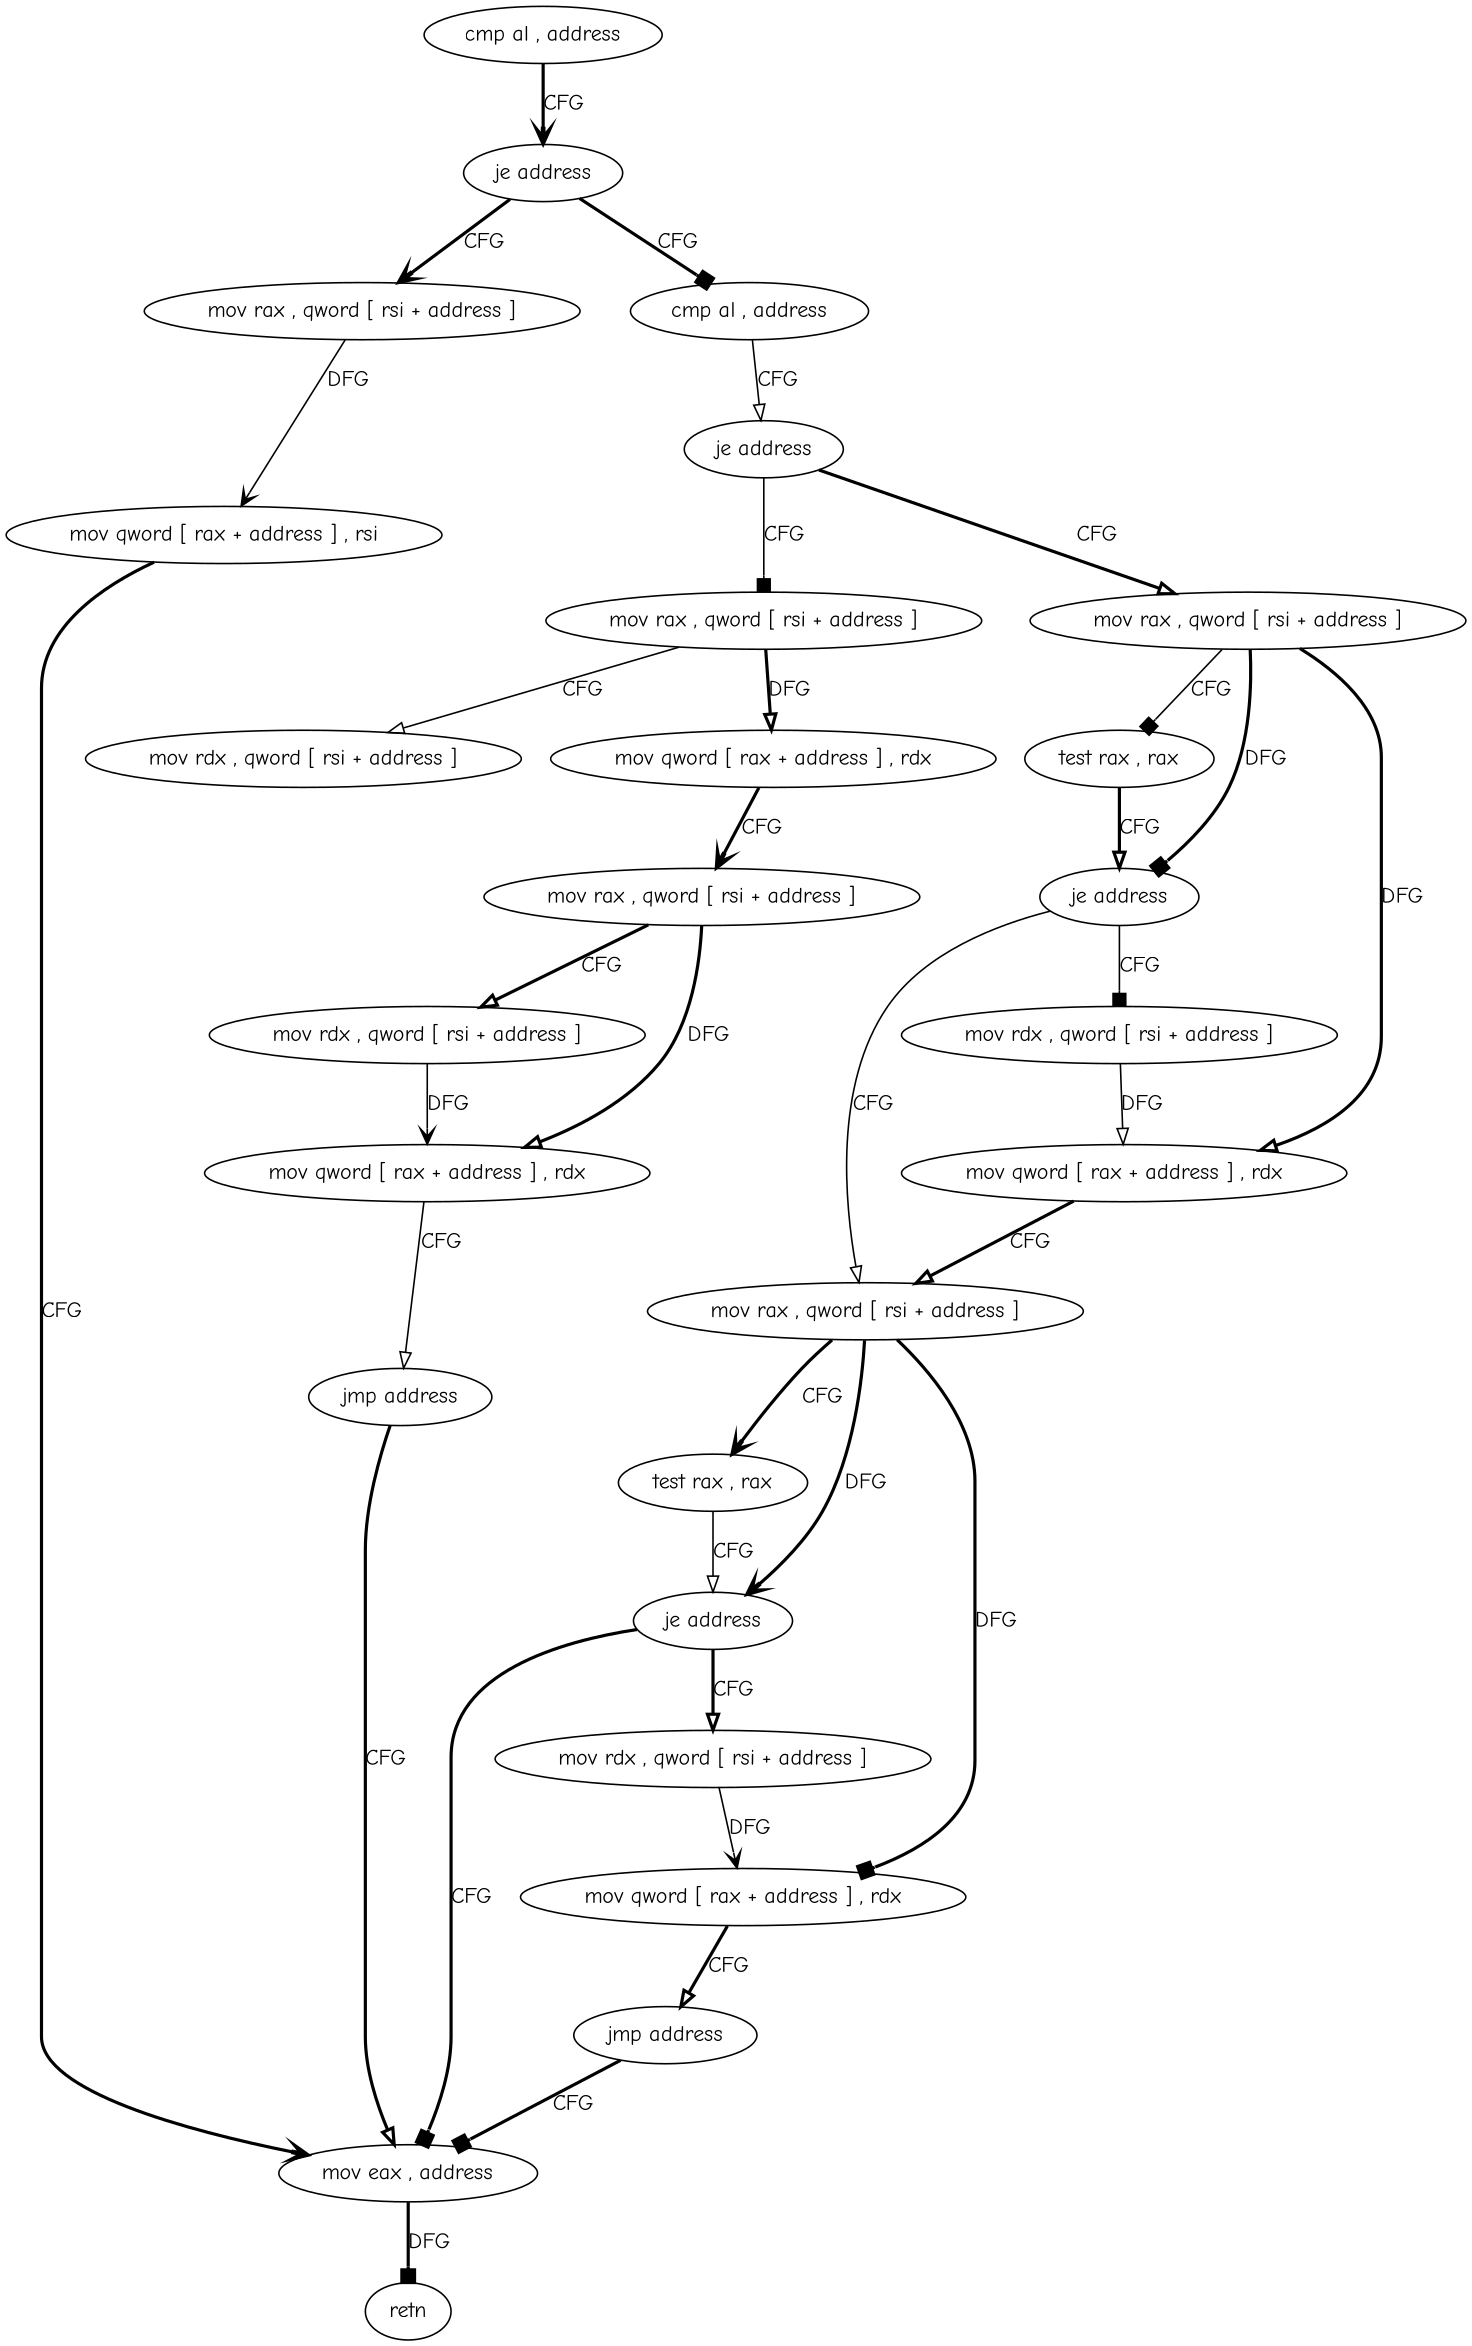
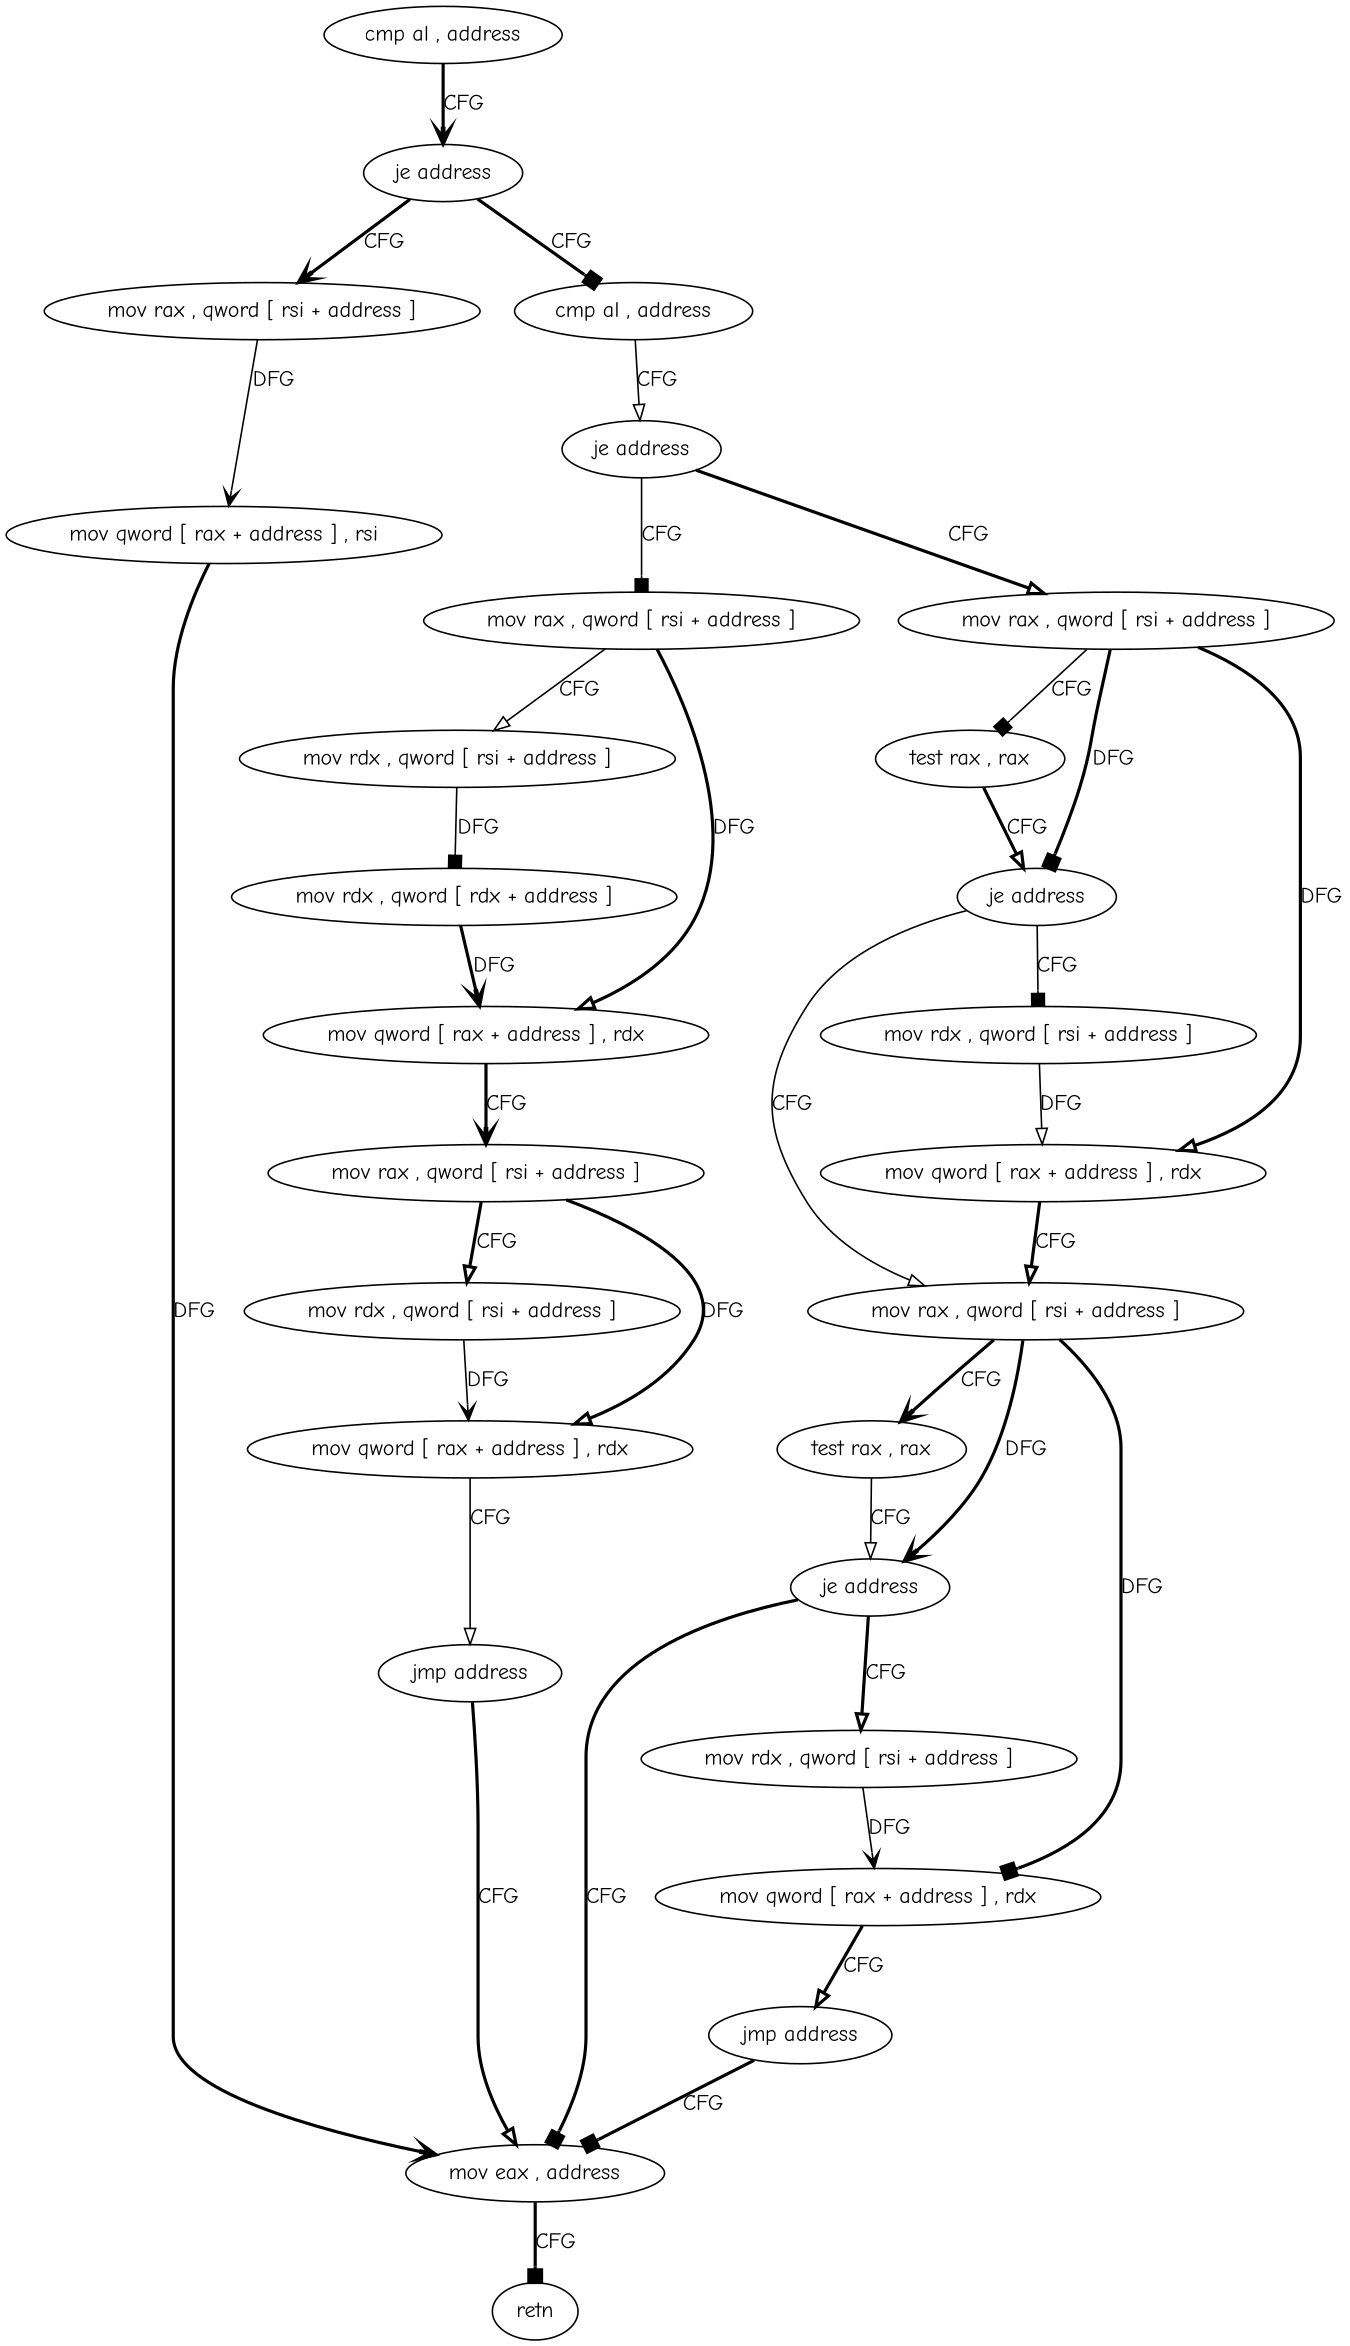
node "mov rdx , qword [ rdx + address ]": added
edge "mov qword [ rax + address ] , rsi" -> "mov eax , address": label "CFG" -> "DFG"
edge "mov eax , address" -> "retn": label "DFG" -> "CFG"
